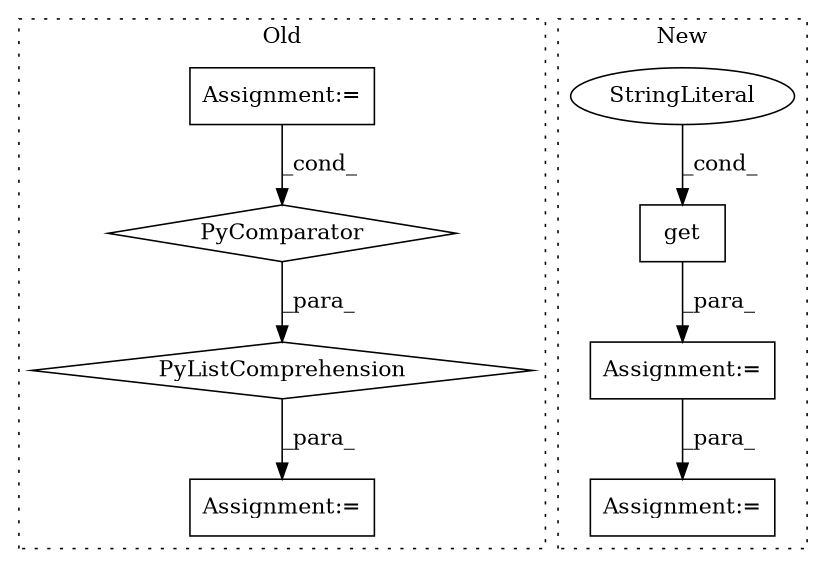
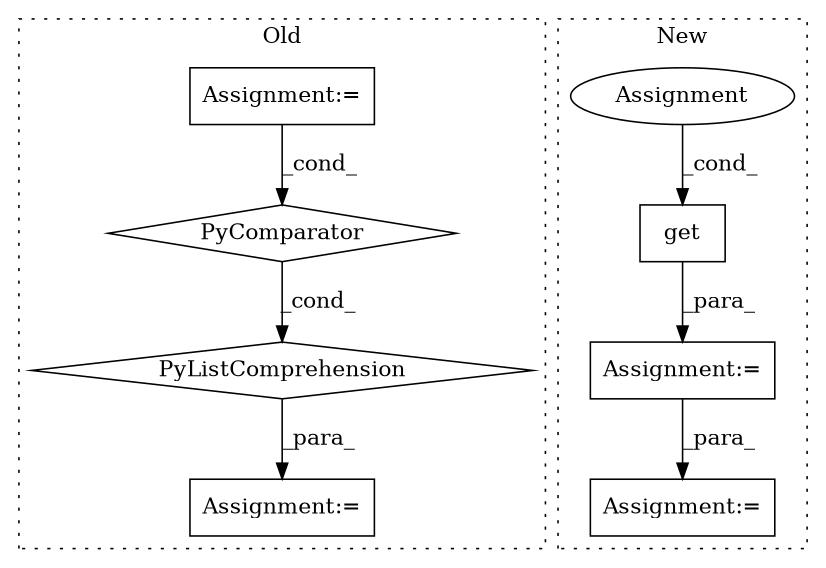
node "StringLiteral": label "StringLiteral" -> "Assignment"
edge "PyComparator" -> "PyListComprehension": label "_para_" -> "_cond_"
